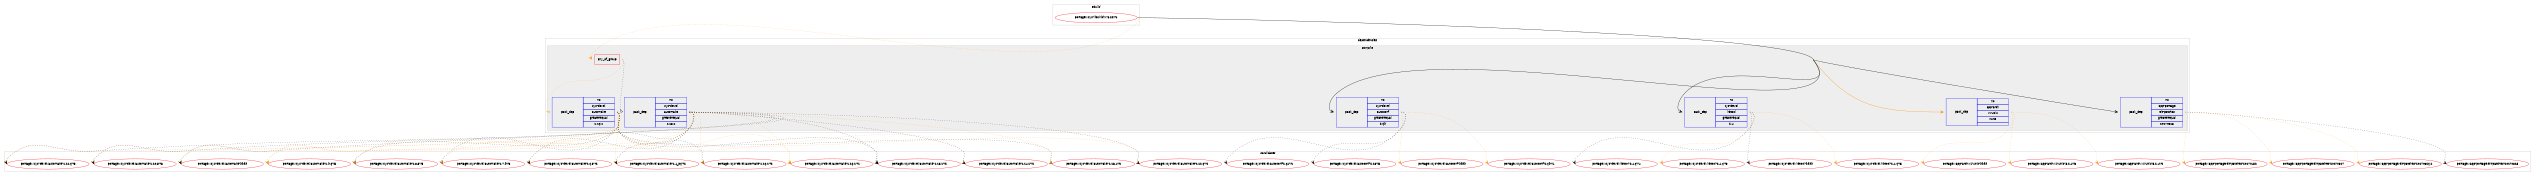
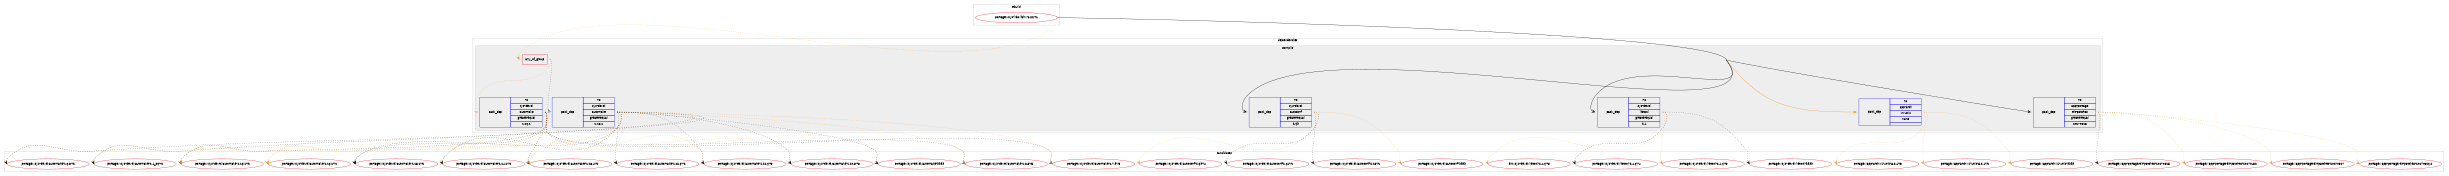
node "portage://sys-devel/automake-1.9.6-r5": removed
node "portage://sys-devel/autoconf-2.13-r5": label "portage://sys-devel/autoconf-2.13-r5" -> "portage://sys-devel/autoconf-2.13-r1"
node "portage://sys-devel/libtool-2.4.6-r5": label "portage://sys-devel/libtool-2.4.6-r5" -> "elt://sys-devel/libtool-2.4.6-r5"
